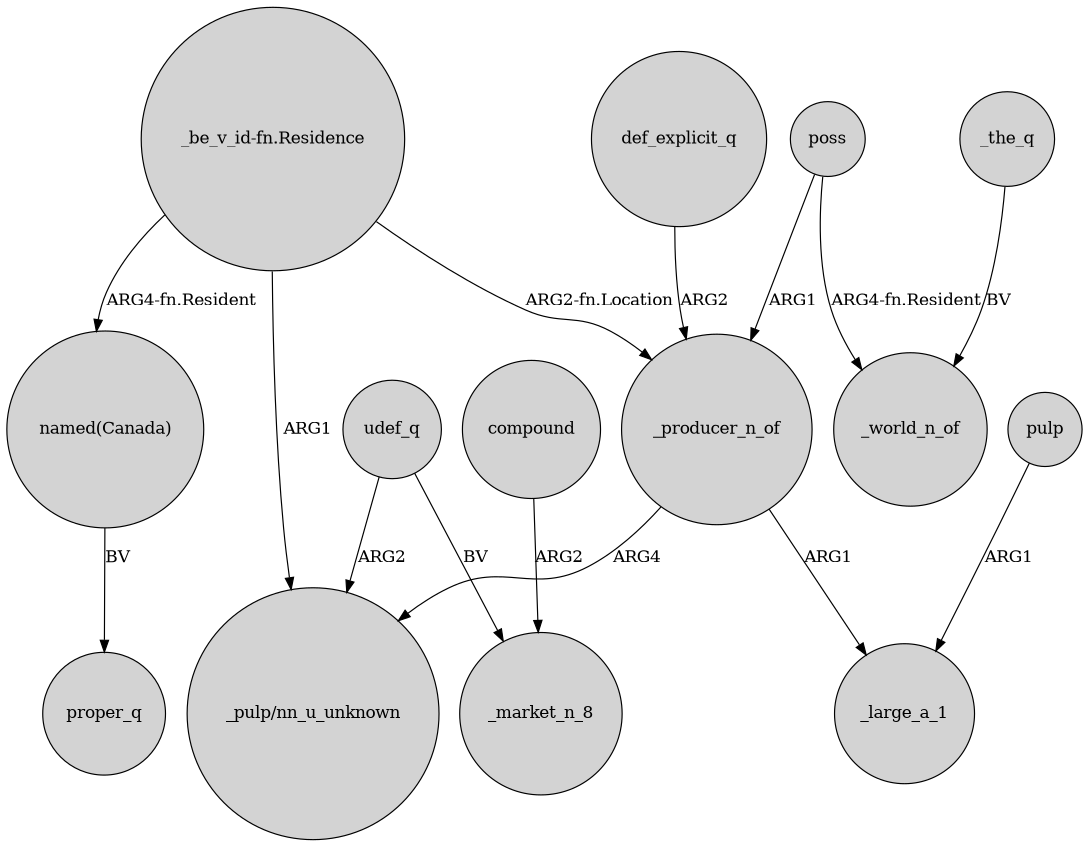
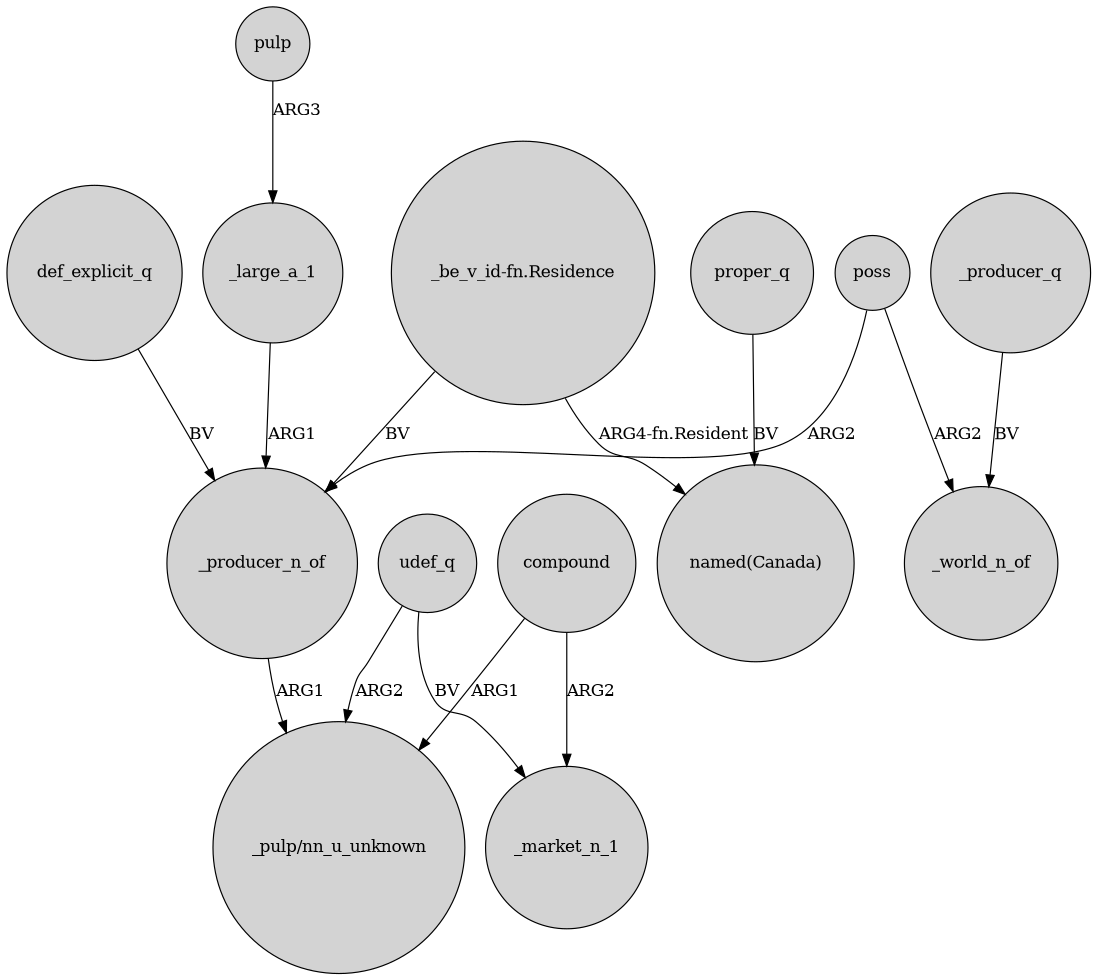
node "_the_q": label "_the_q" -> "_producer_q"
edge "_be_v_id-fn.Residence" -> "_producer_n_of": label "ARG2-fn.Location" -> "BV"
edge "def_explicit_q" -> "_producer_n_of": label "ARG2" -> "BV"
edge "poss" -> "_producer_n_of": label "ARG1" -> "ARG2"
edge "poss" -> "_world_n_of": label "ARG4-fn.Resident" -> "ARG2"
edge "_be_v_id-fn.Residence" -> "_pulp/nn_u_unknown": now "compound" -> "_pulp/nn_u_unknown"
edge "_producer_n_of" -> "_pulp/nn_u_unknown": label "ARG4" -> "ARG1"
edge "pulp" -> "_large_a_1": label "ARG1" -> "ARG3"
edge "_producer_n_of" -> "_large_a_1": reversed
edge "named(Canada)" -> "proper_q": reversed
node "_market_n_8": label "_market_n_8" -> "_market_n_1"
